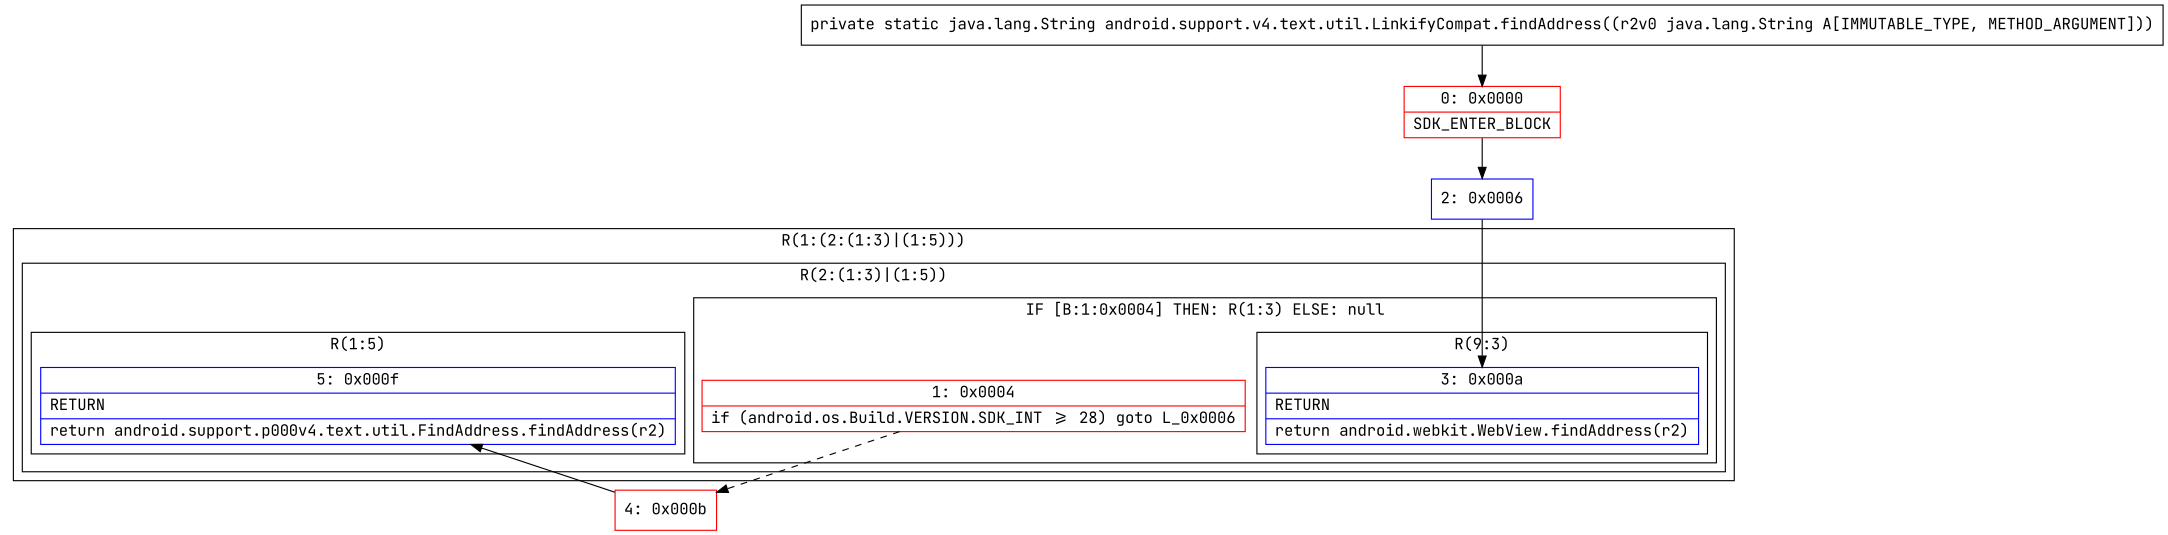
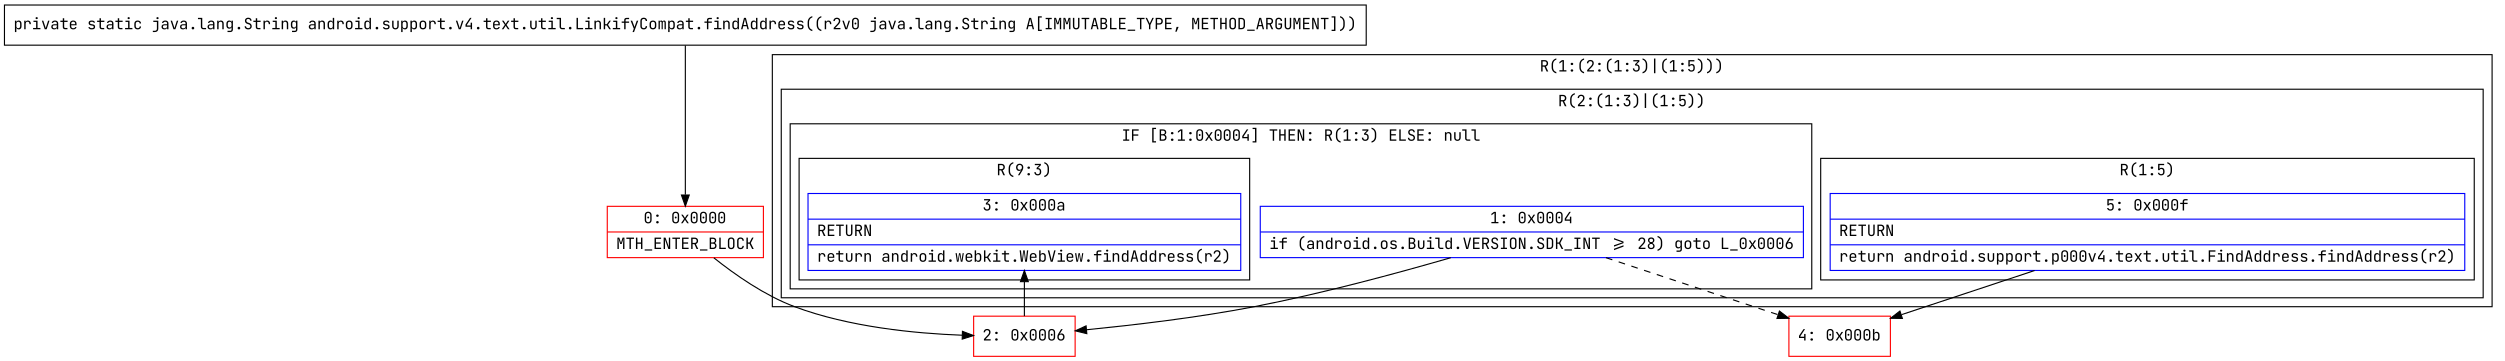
node "0: 0x0000": text "SDK_ENTER_BLOCK" -> "MTH_ENTER_BLOCK"
node "2: 0x0006": color blue -> red
edge "1: 0x0004" -> "2: 0x0006": added
node "1: 0x0004": color red -> blue
edge "4: 0x000b" -> "5: 0x000f": reversed
